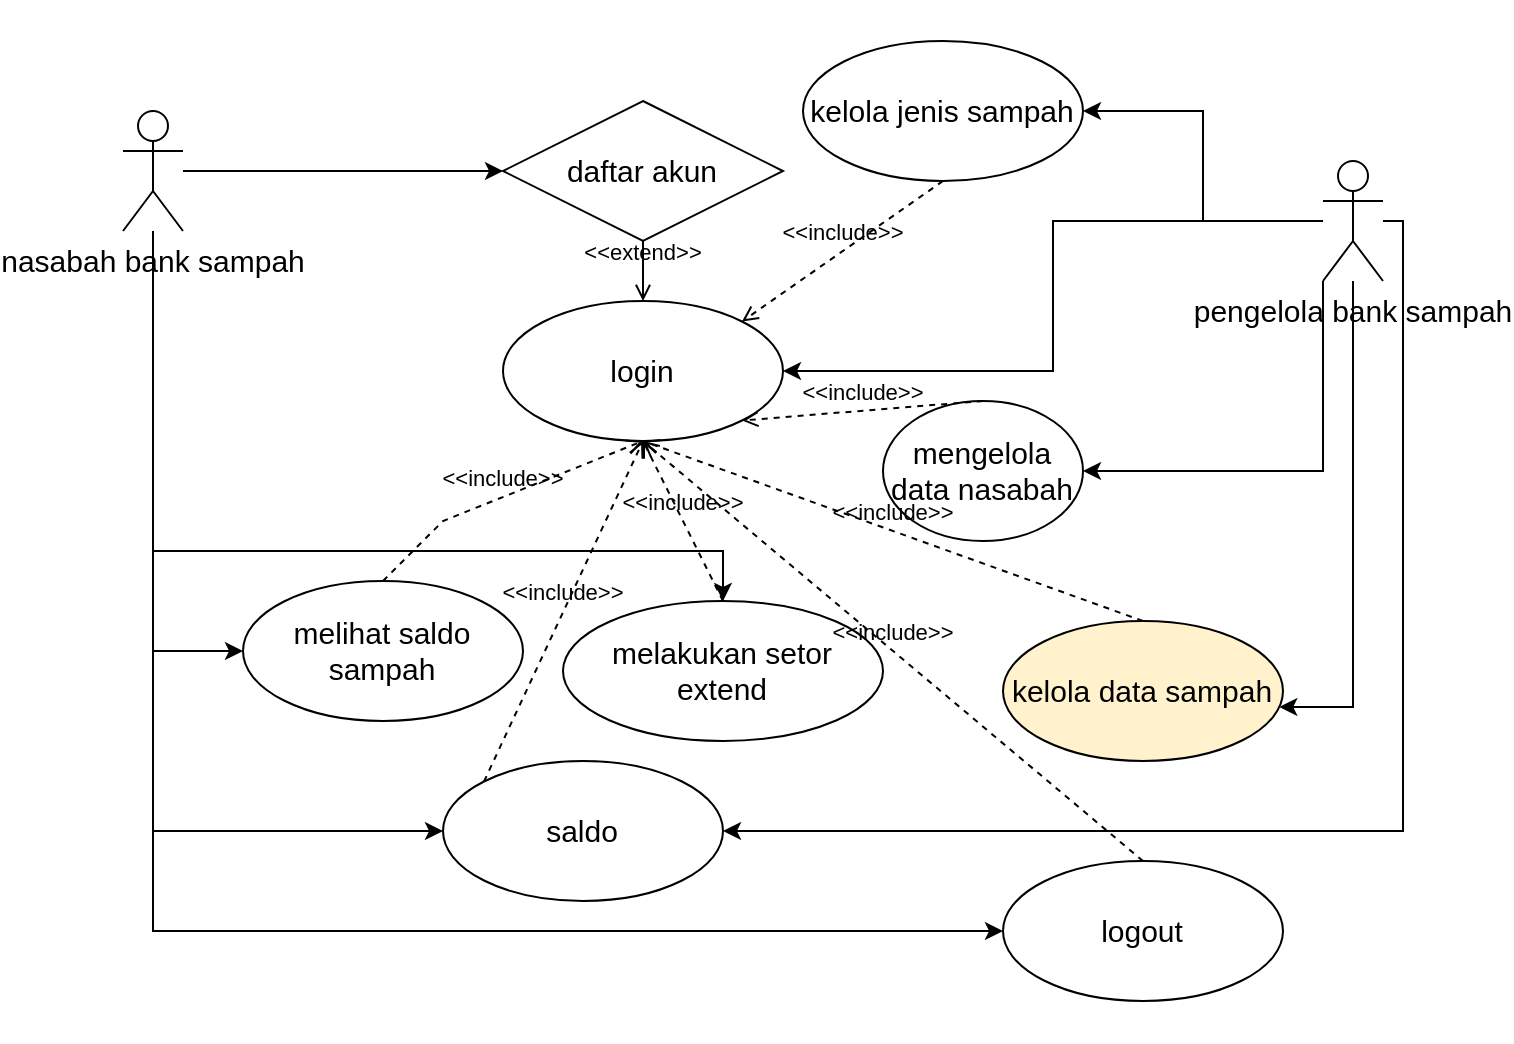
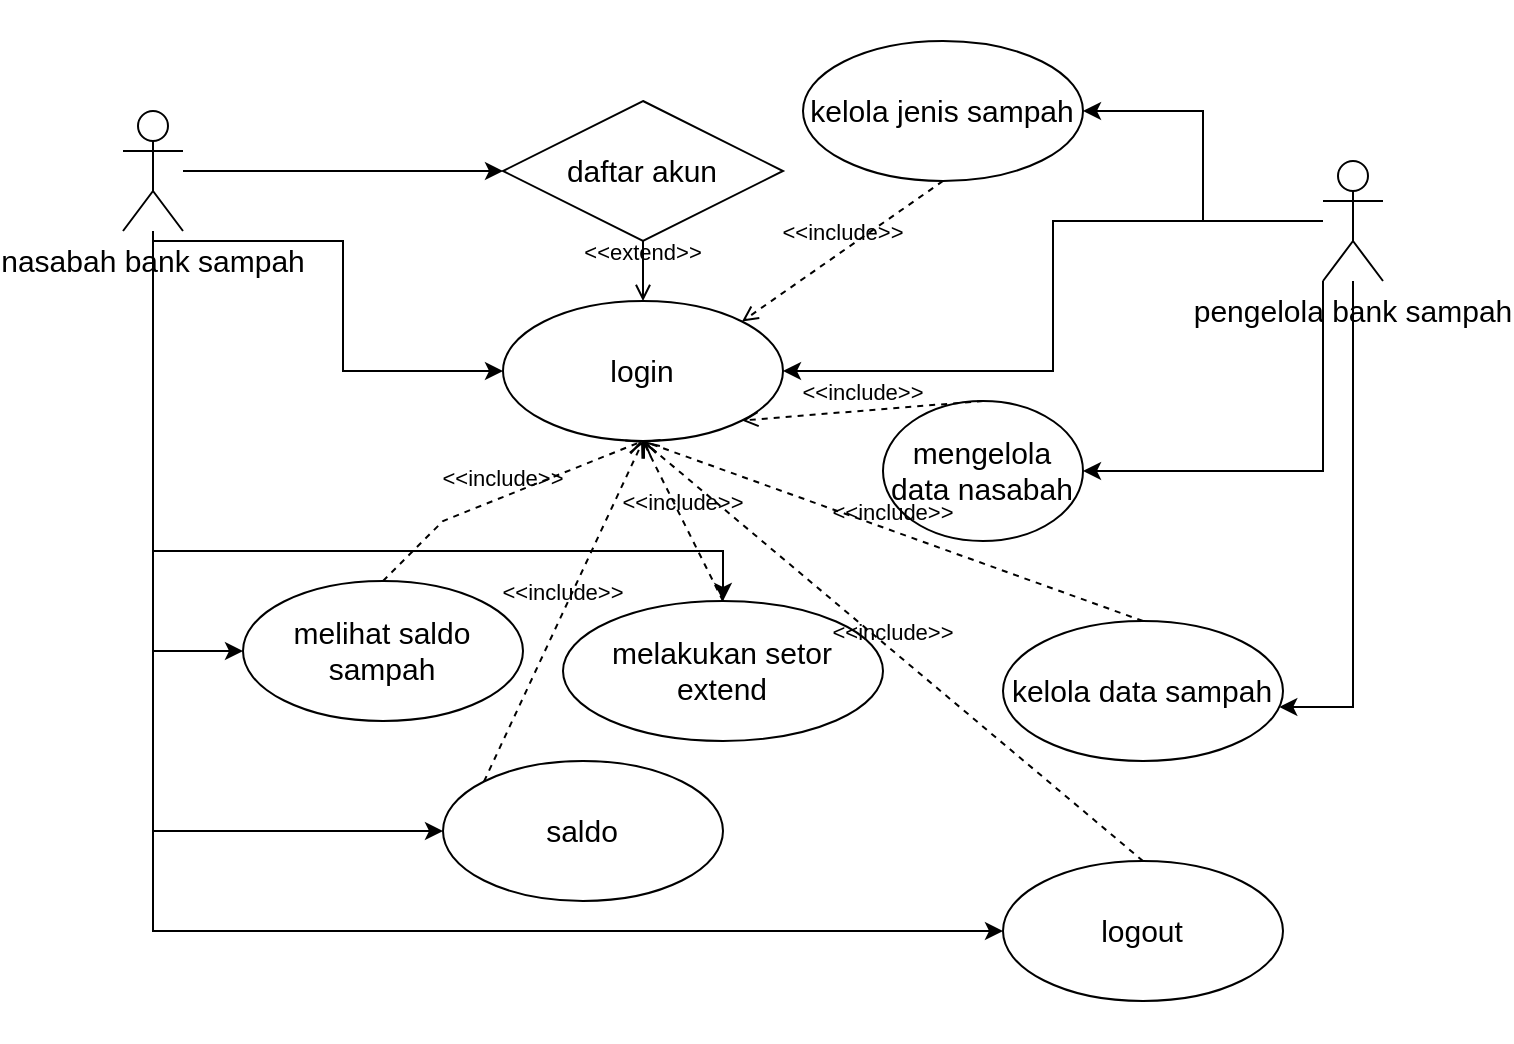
edge "nasabah bank sampah" -> "login": added
edge "pengelola bank sampah" -> "saldo": removed
node "kelola data sampah": fillcolor #fff2cc -> #ffffff
